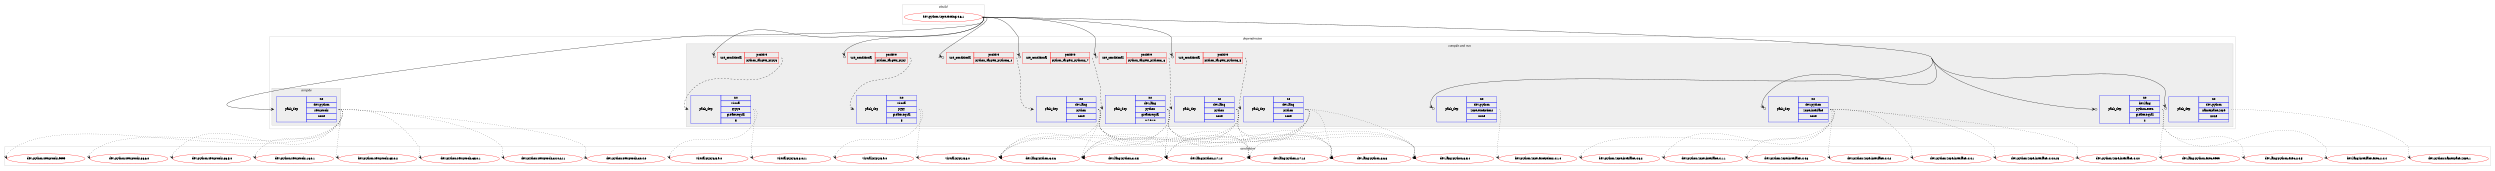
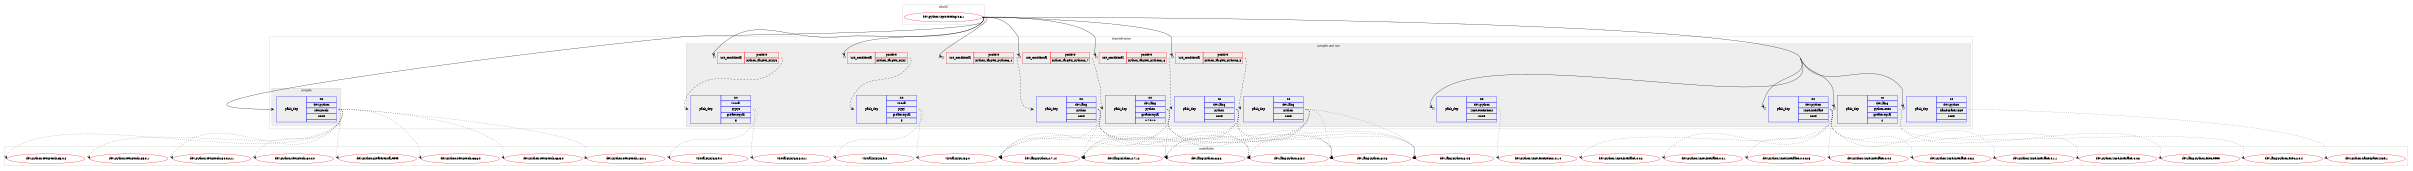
node "dev-python/setuptools-9999": label "dev-python/setuptools-9999" -> "dev-python/greaterequal-9999"
node "dev-lang/python-exec-2.4.5": removed
node "dev-lang/interface-exec-2.4.4": label "dev-lang/interface-exec-2.4.4" -> "dev-lang/python-exec-2.4.4"
